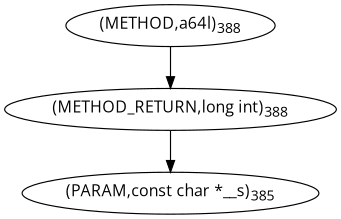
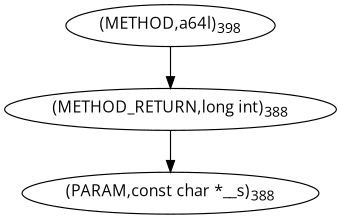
node "(METHOD,a64l)": text "388" -> "398"
node "(PARAM,const char *__s)": text "385" -> "388"
